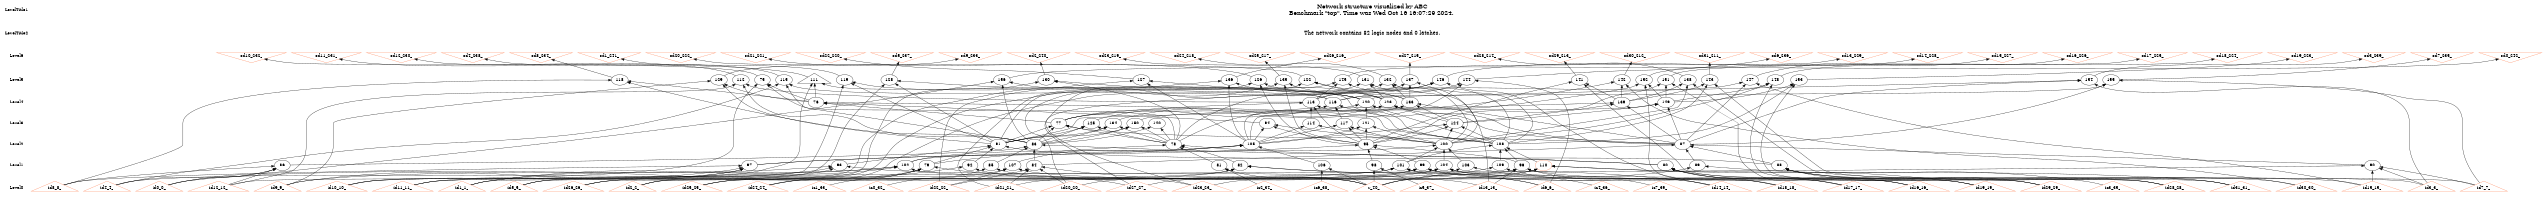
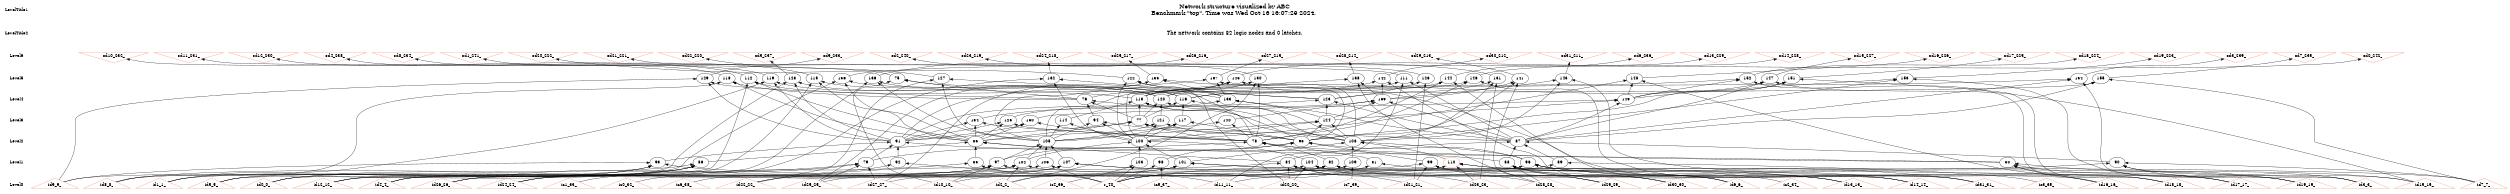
node "111": shape triangle -> ellipse
edge "140" -> "139": added
edge "95" -> "126": removed
edge "id30_30_" -> "107": added
